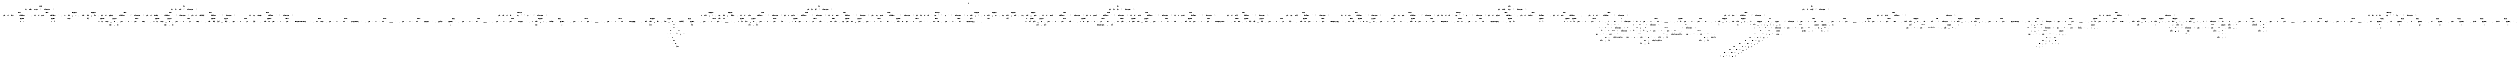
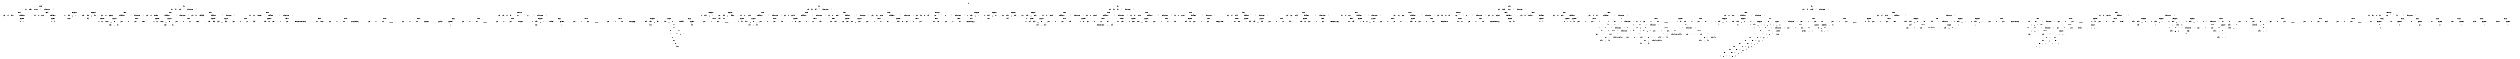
node "RETORNANDO AL MODELO": label "RETORNANDO AL MODELO" -> "PUERTAS AL MODELO"
node "EJECUCION DE CARRO :p": label "EJECUCION DE CARRO :p" -> "EJECUCION DE PERSONA :p"
